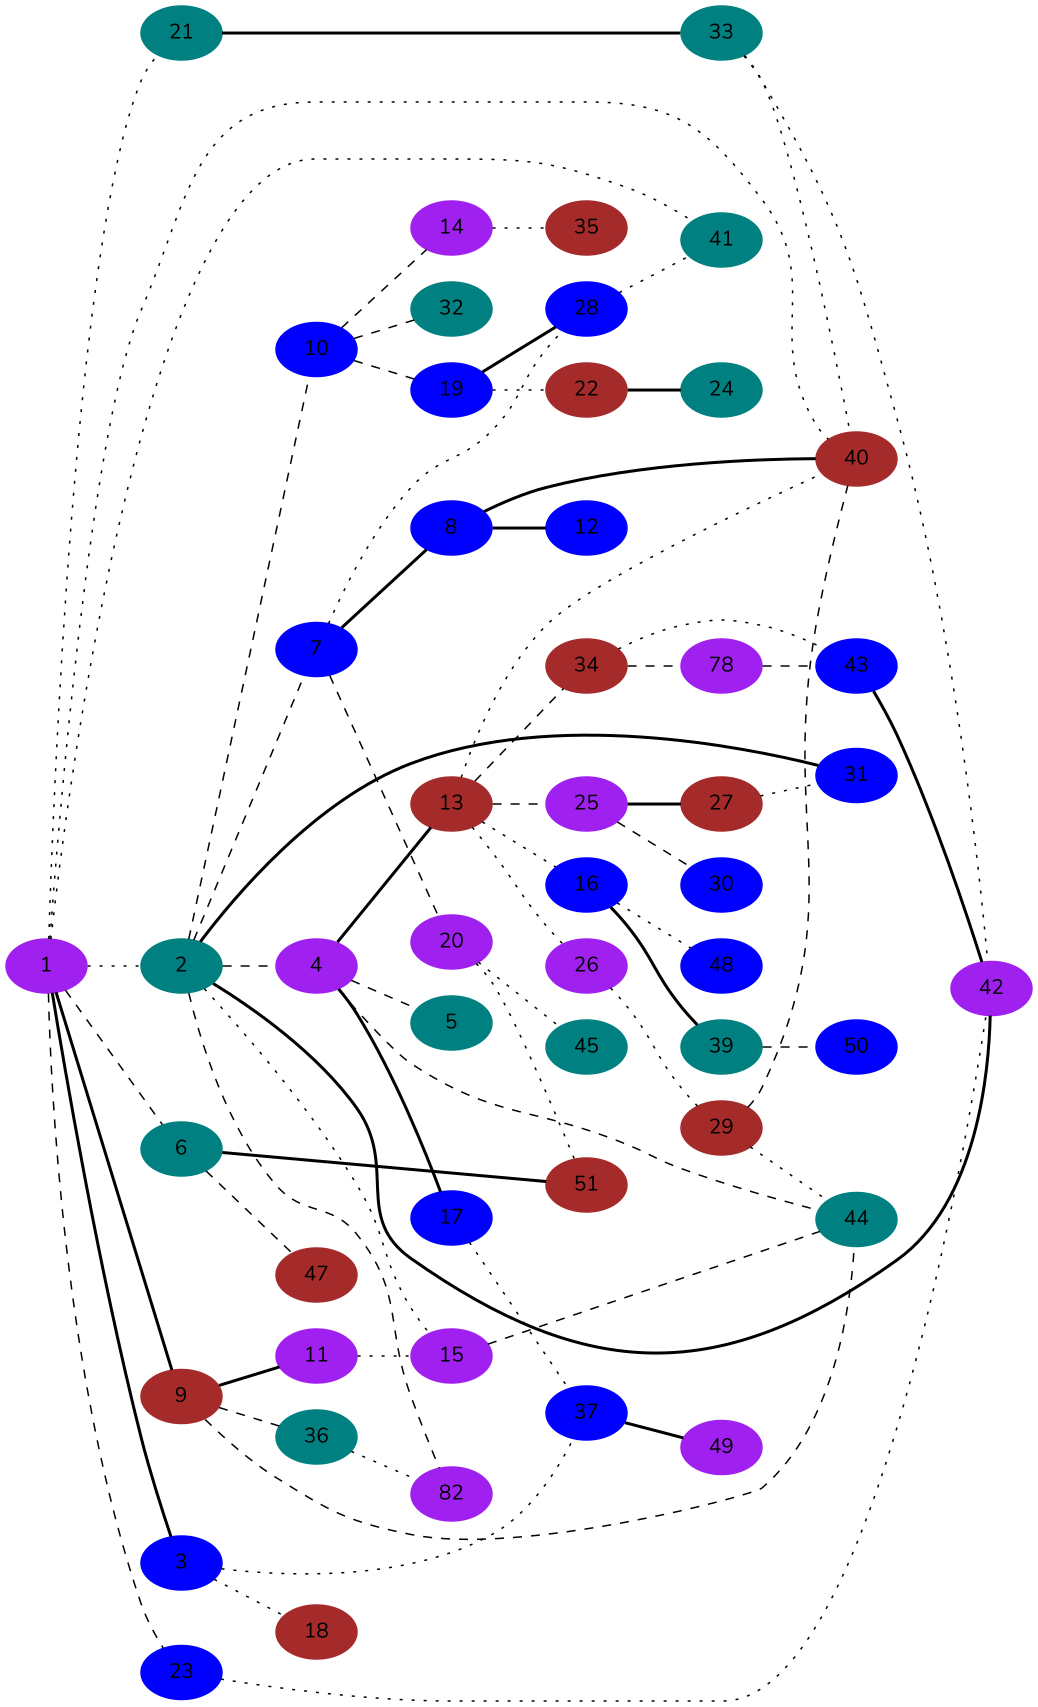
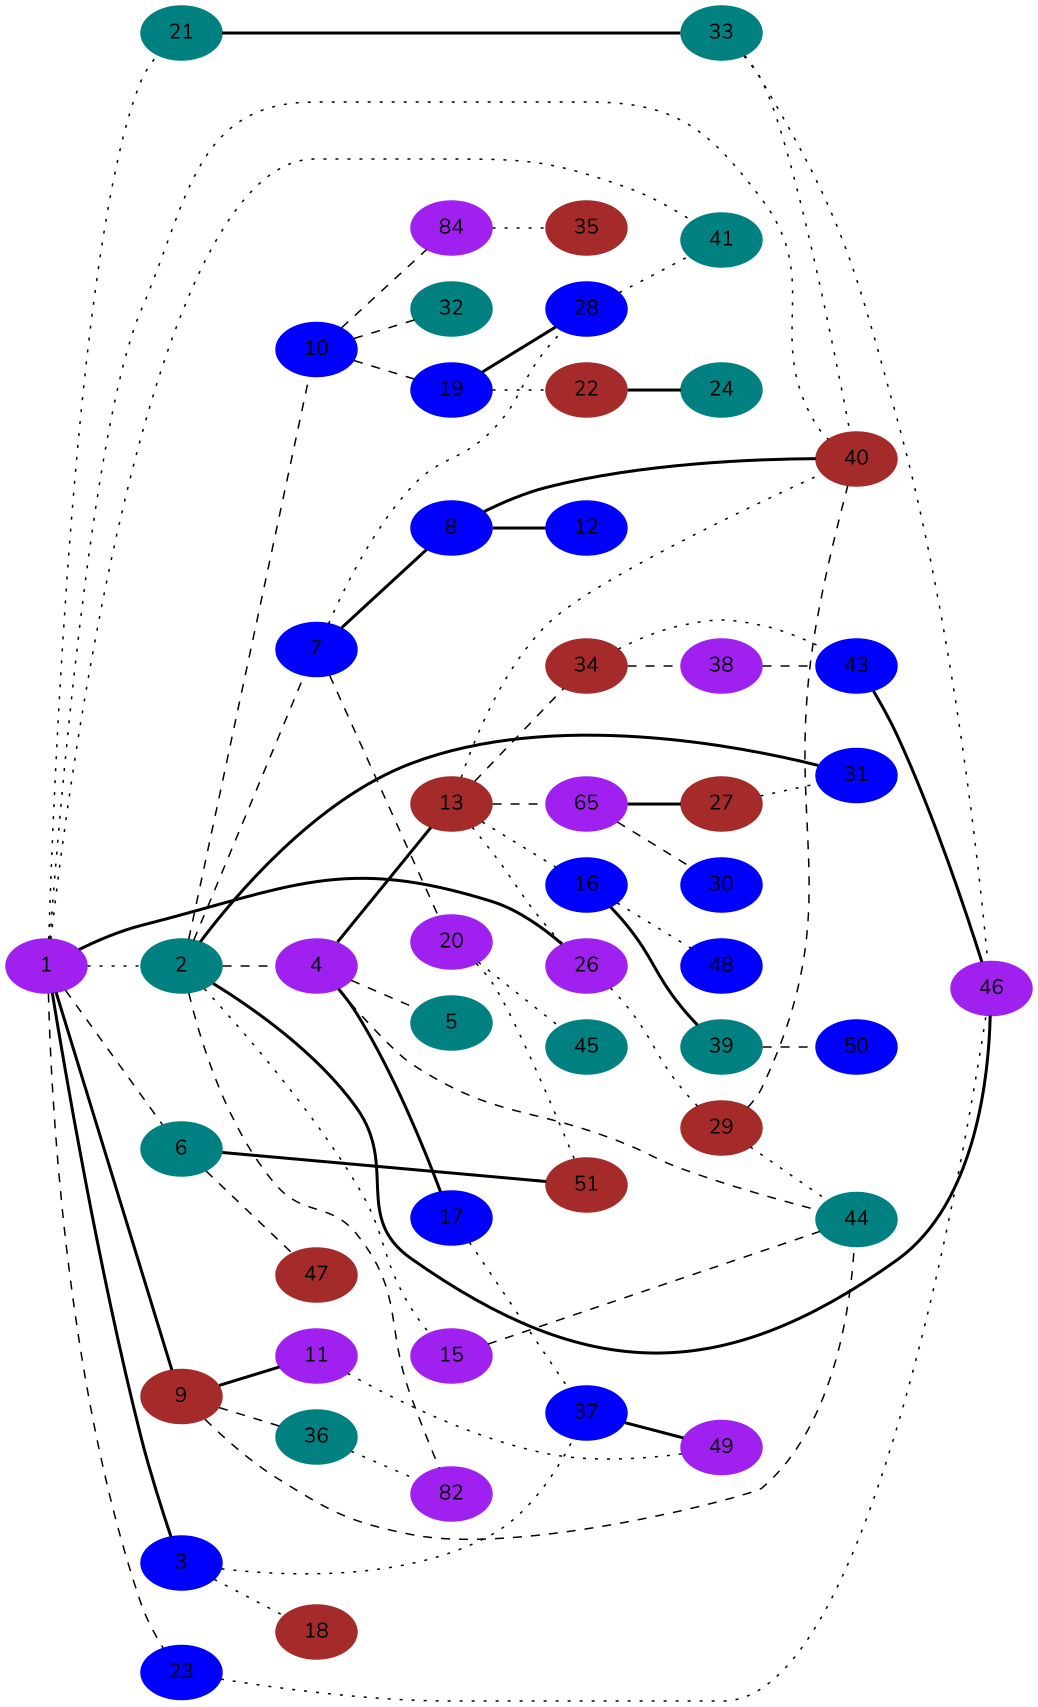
node "14": label "14" -> "84"
node "78": label "78" -> "38"
node "25": label "25" -> "65"
edge "1" -- "26": added
node "42": label "42" -> "46"
edge "11" -- "15": now "11" -- "49"
